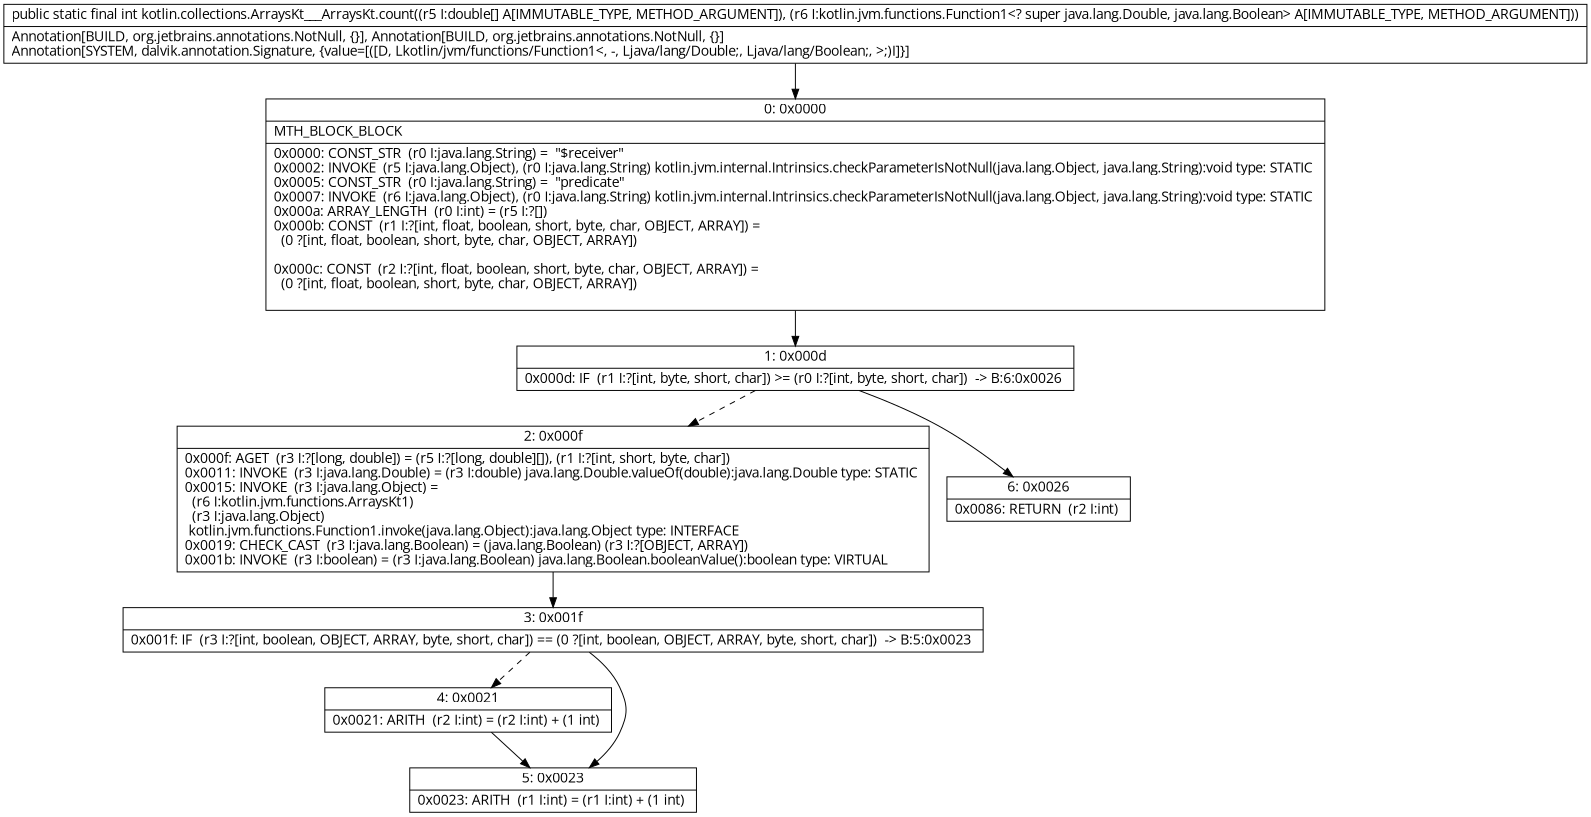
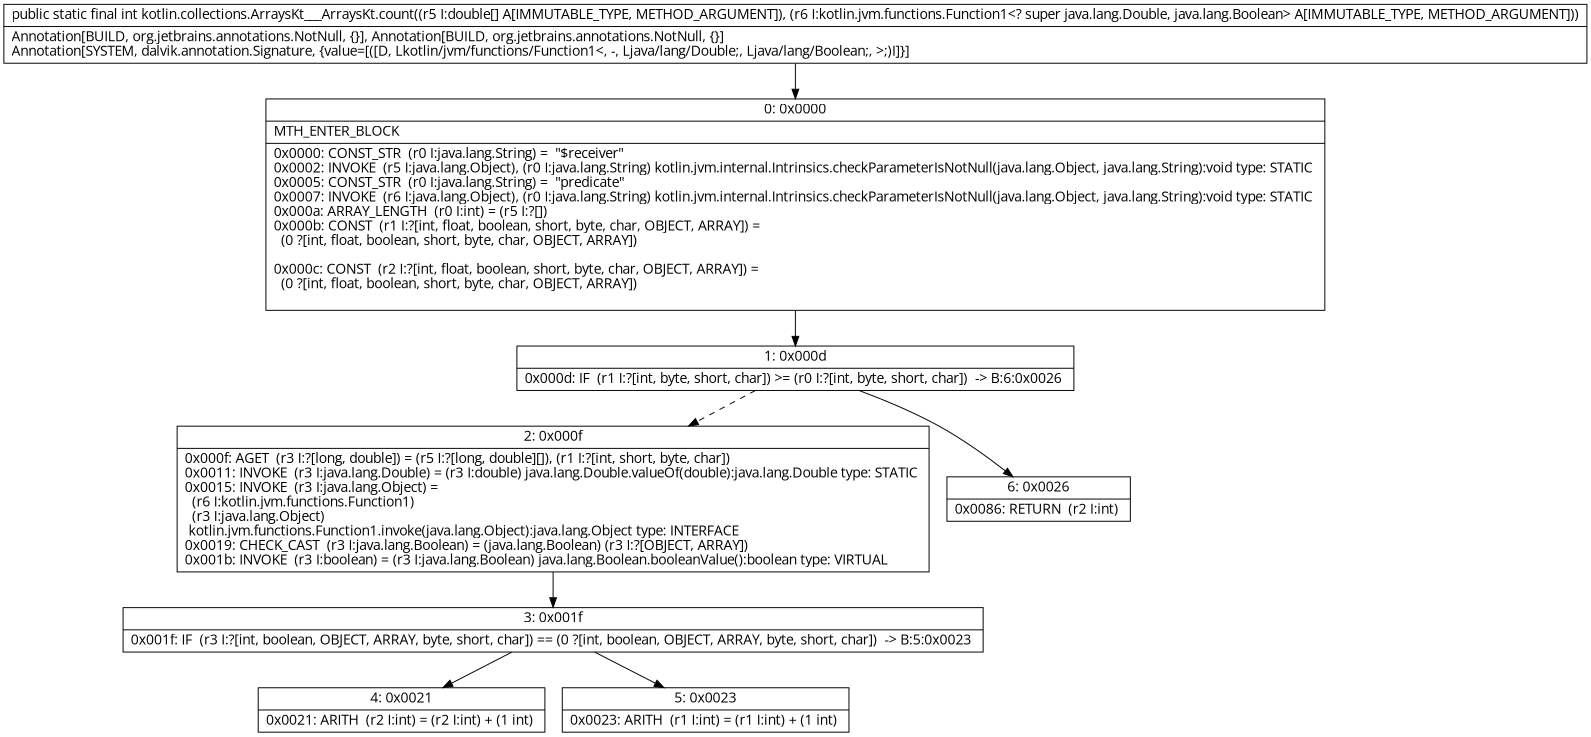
node "0: 0x0000": text "MTH_BLOCK_BLOCK" -> "MTH_ENTER_BLOCK"
node "2: 0x000f": text "(r6 I:kotlin.jvm.functions.ArraysKt1)" -> "(r6 I:kotlin.jvm.functions.Function1)"
edge "3: 0x001f" -> "4: 0x0021": style dashed -> solid
edge "4: 0x0021" -> "5: 0x0023": removed
